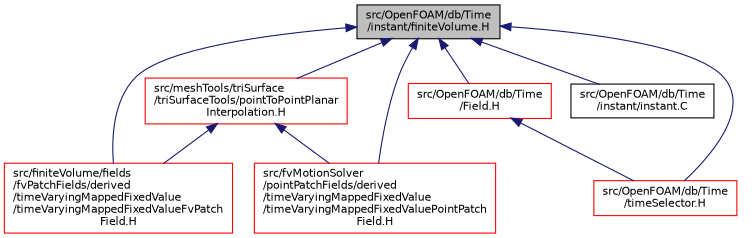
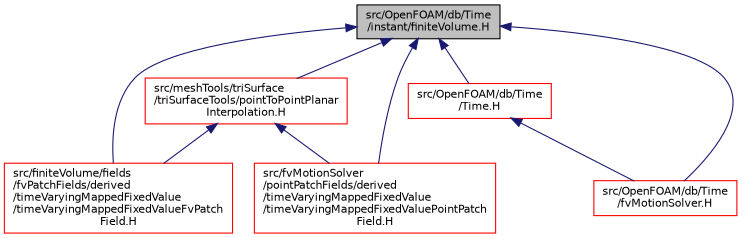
node "src/OpenFOAM/db/Time /Field.H": label "src/OpenFOAM/db/Time /Field.H" -> "src/OpenFOAM/db/Time /Time.H"
node "src/OpenFOAM/db/Time /instant/instant.C": removed
node "src/OpenFOAM/db/Time /timeSelector.H": label "src/OpenFOAM/db/Time /timeSelector.H" -> "src/OpenFOAM/db/Time /fvMotionSolver.H"
